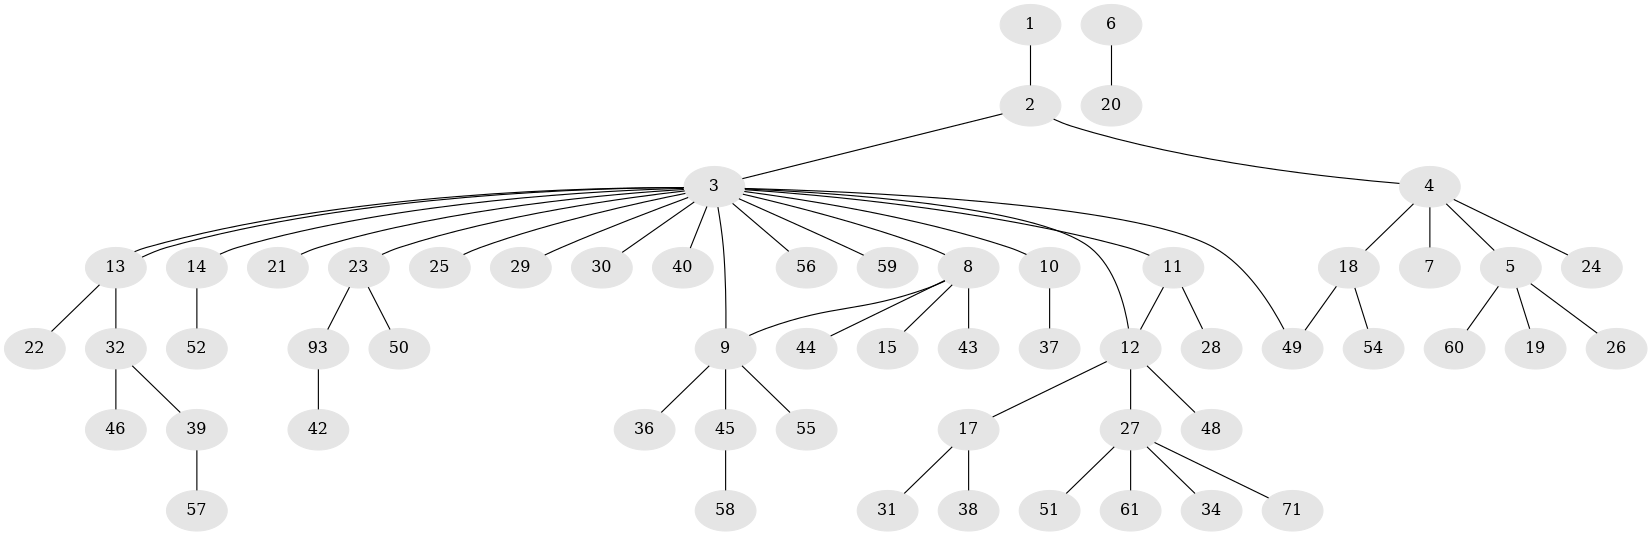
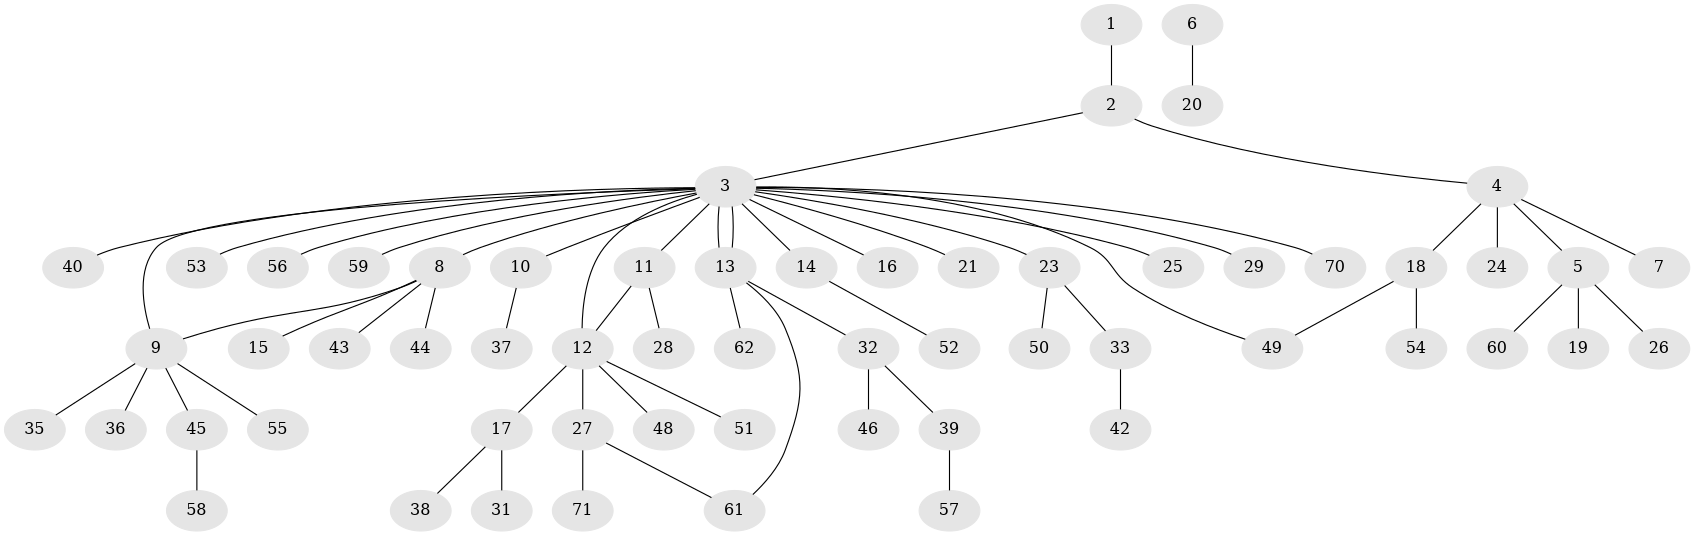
node "53": added
node "30": label "30" -> "70"
node "16": added
node "22": label "22" -> "62"
node "93": label "93" -> "33"
edge "13" -- "61": added
node "35": added
edge "27" -- "51": now "12" -- "51"
node "34": removed
